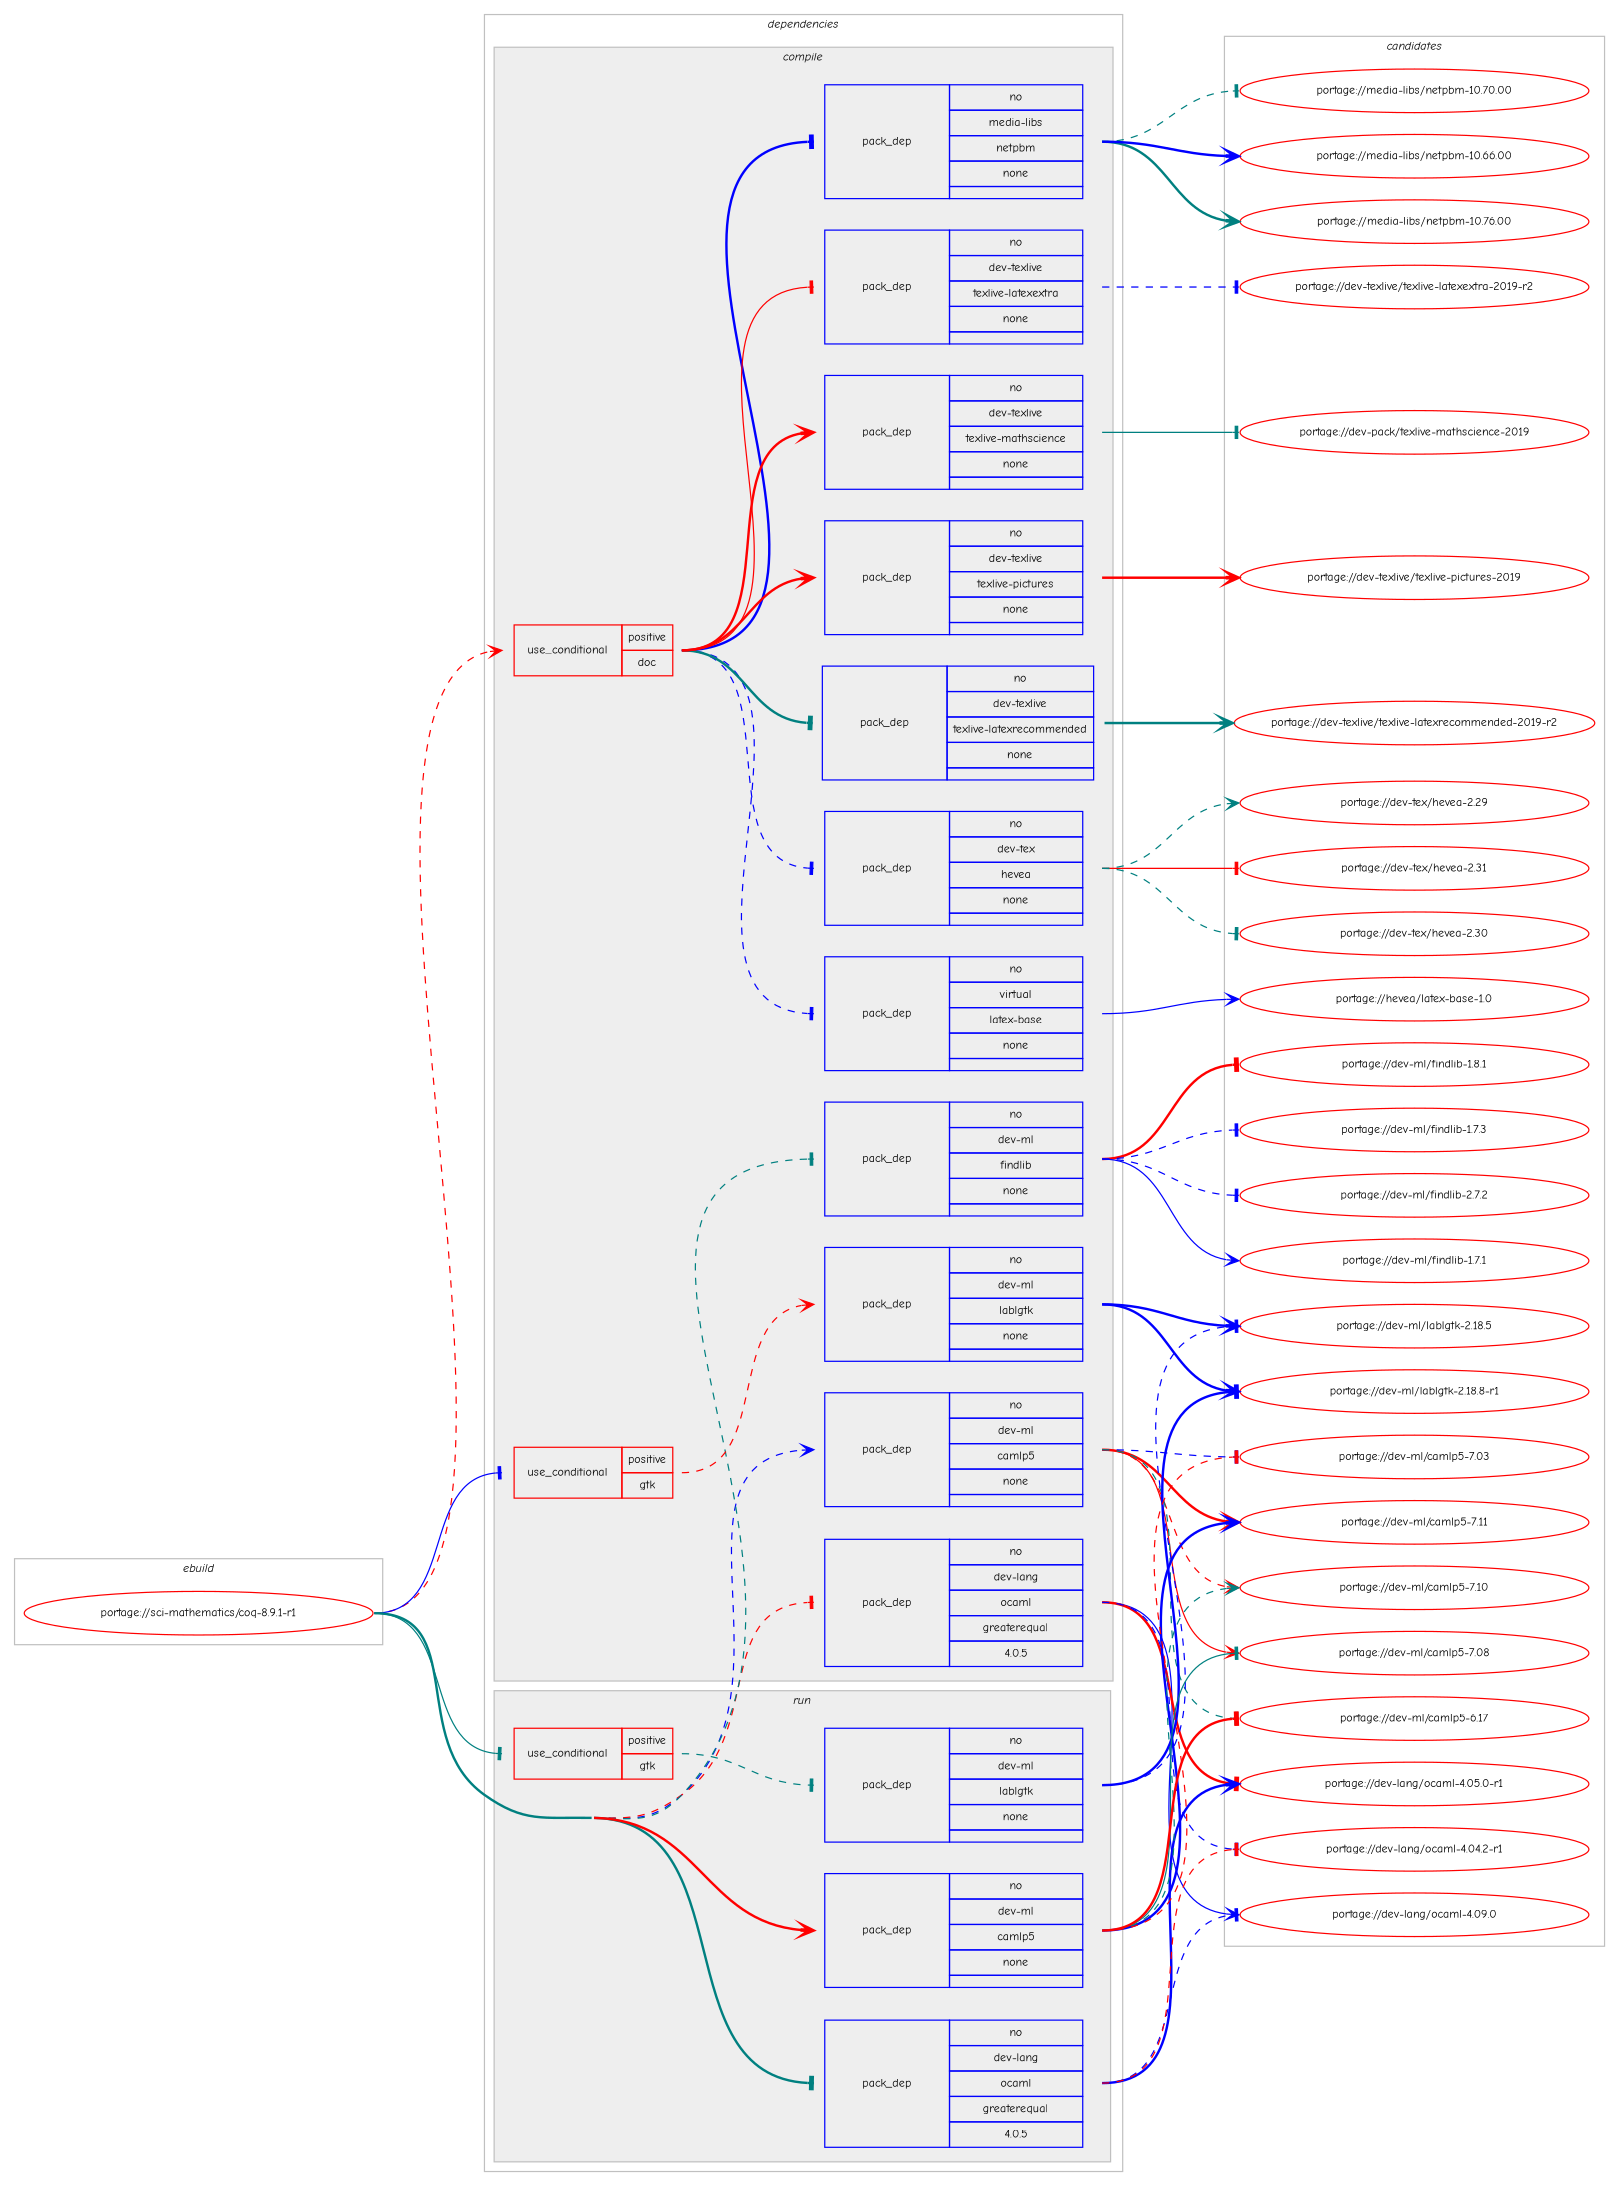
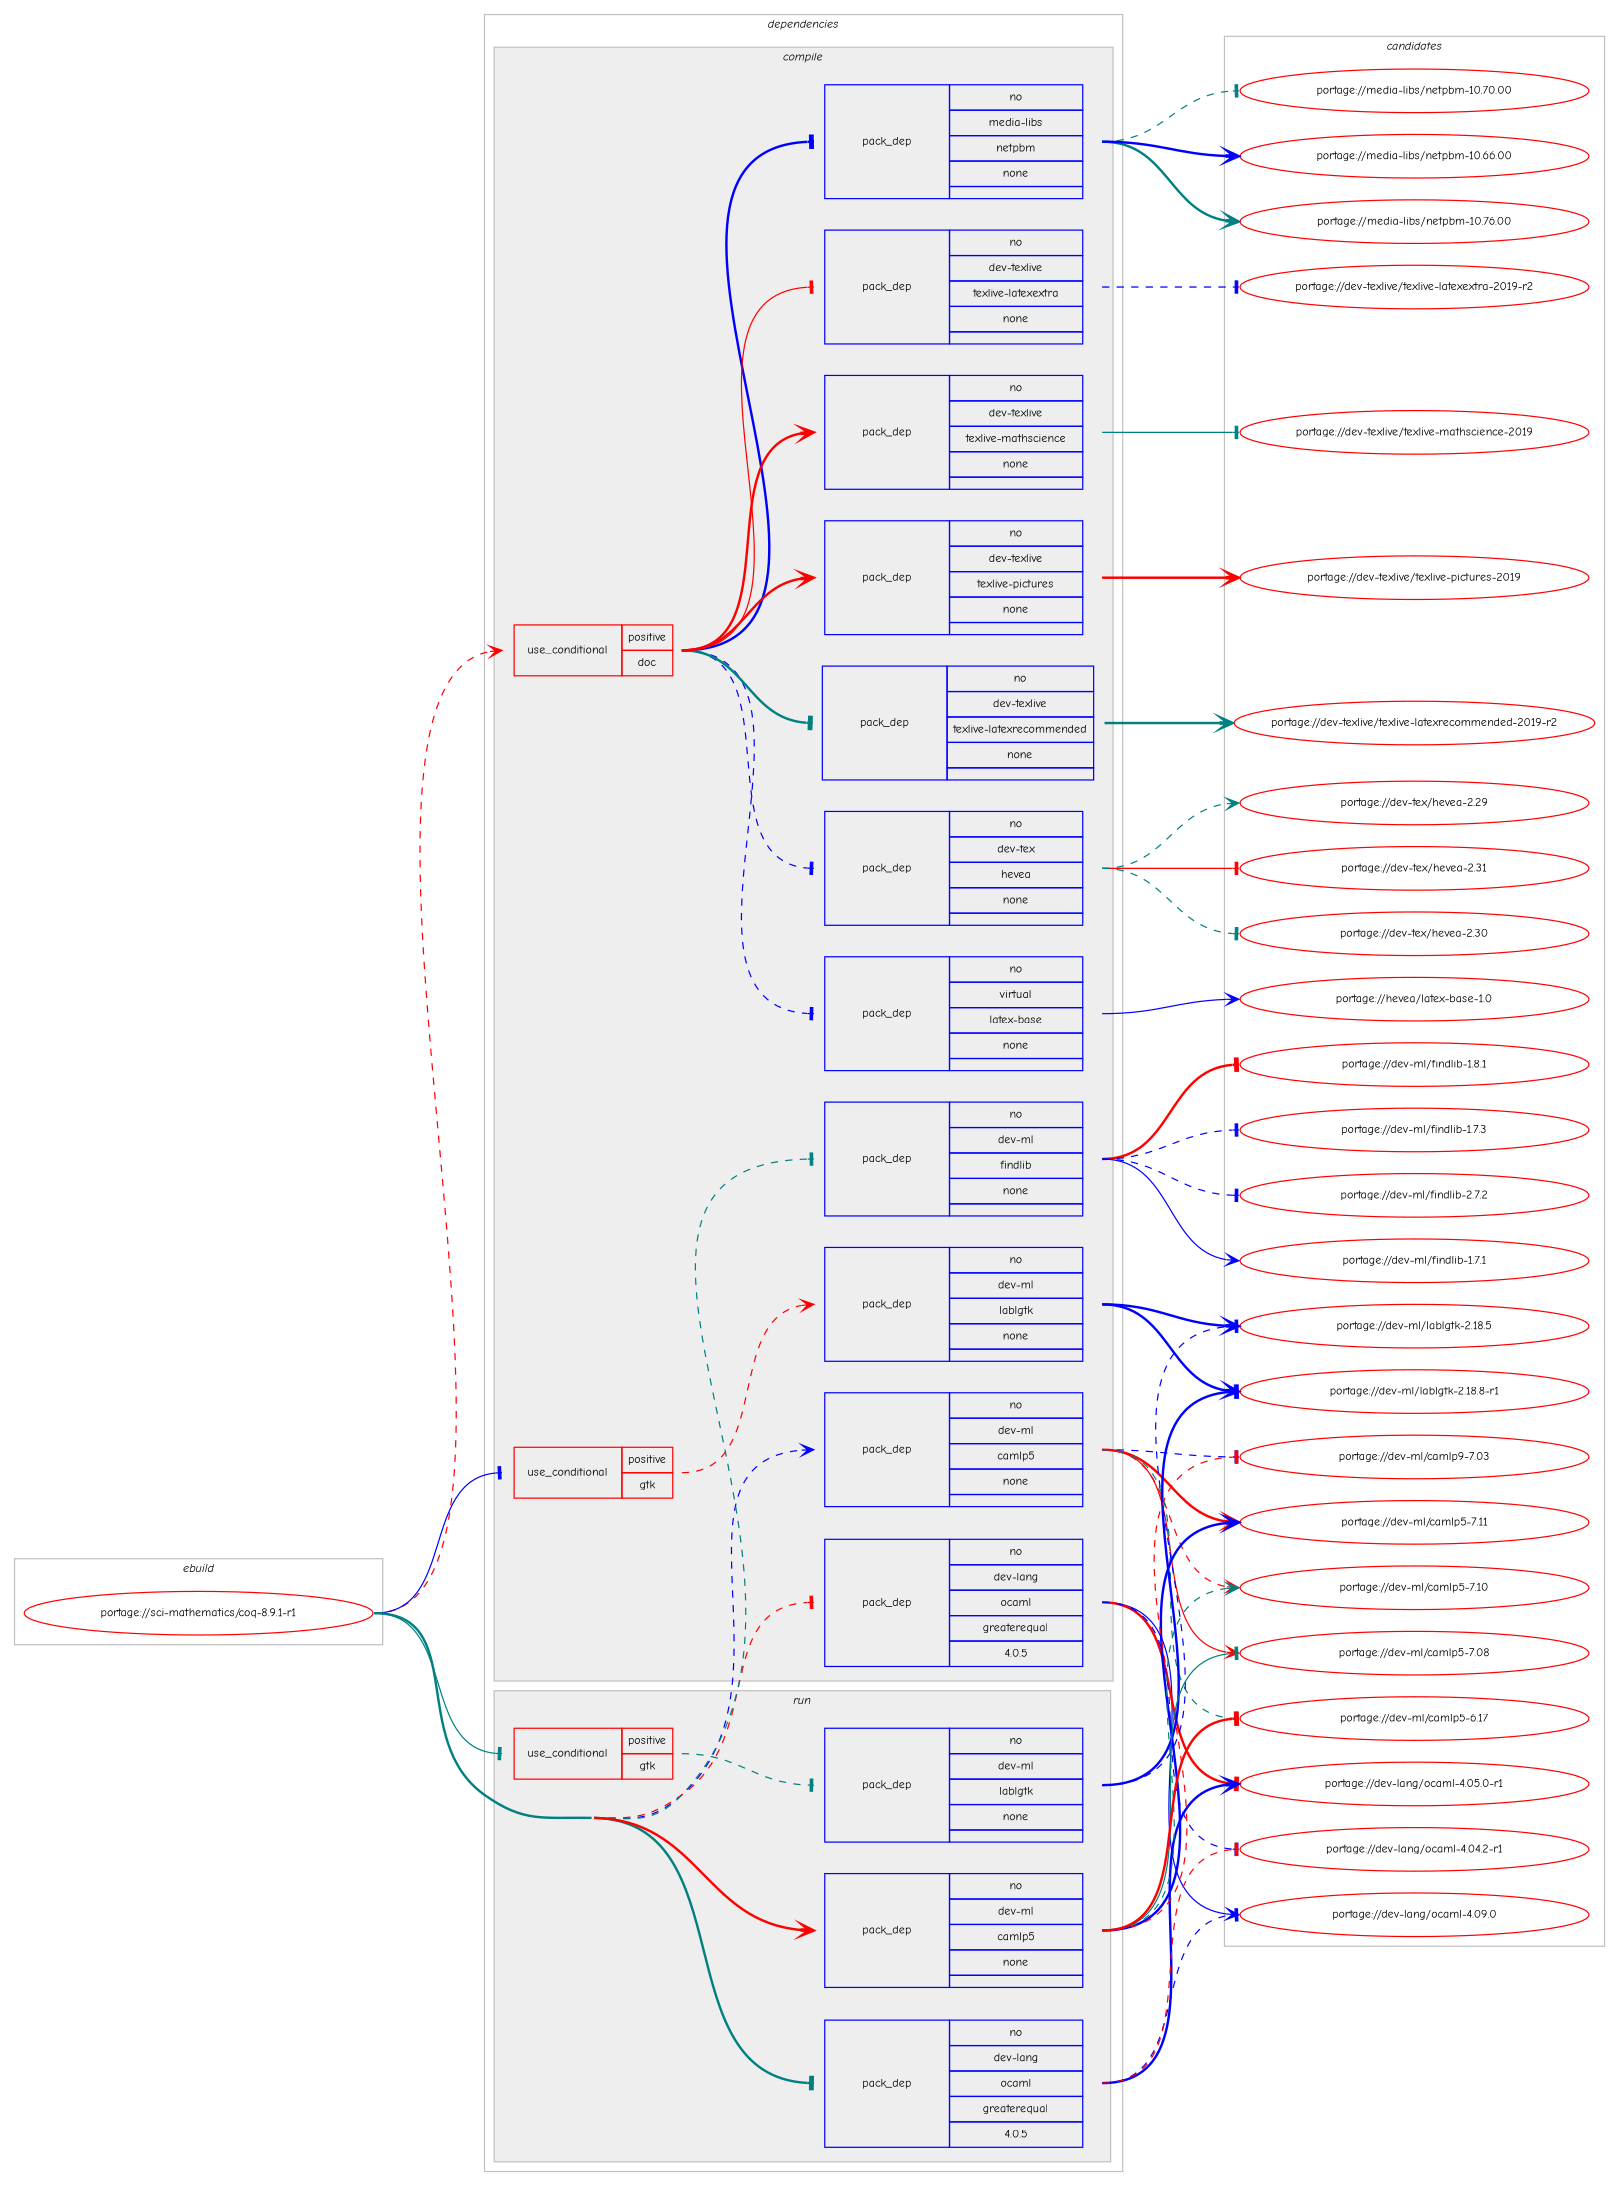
node "portage://dev-pack/texlive-mathscience-2019": label "portage://dev-pack/texlive-mathscience-2019" -> "portage://dev-texlive/texlive-mathscience-2019"
node "portage://dev-ml/camlp5-7.03": label "portage://dev-ml/camlp5-7.03" -> "portage://dev-ml/camlp9-7.03"
